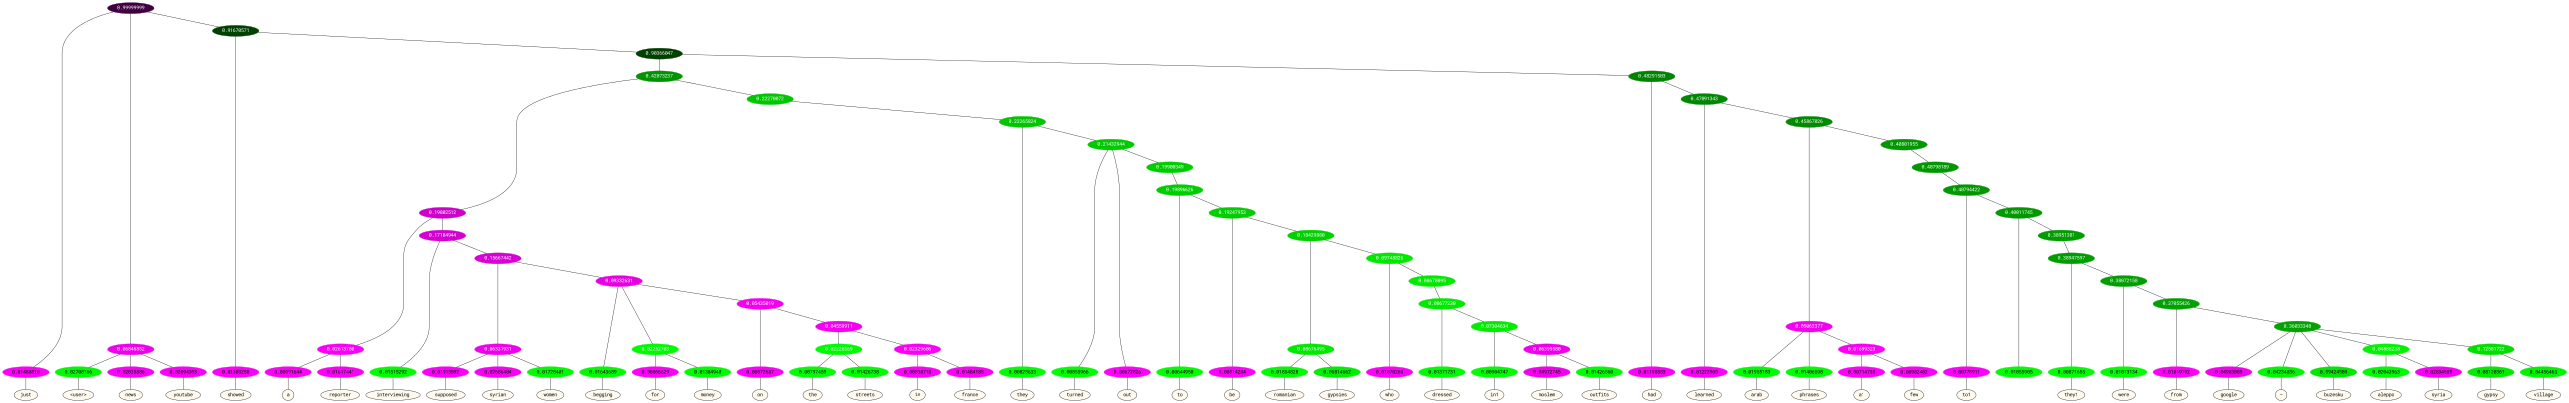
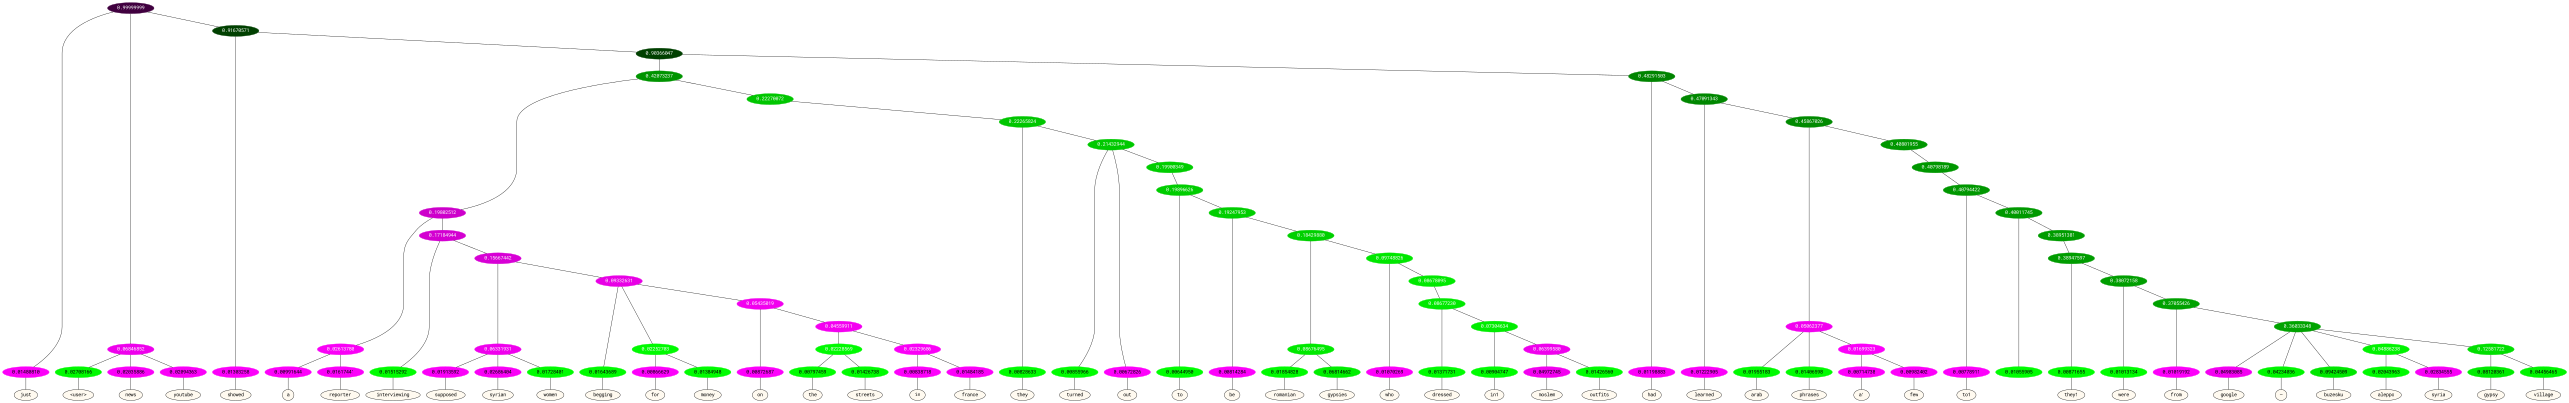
node "0.59424509": label "0.59424509" -> "0.09424509"
